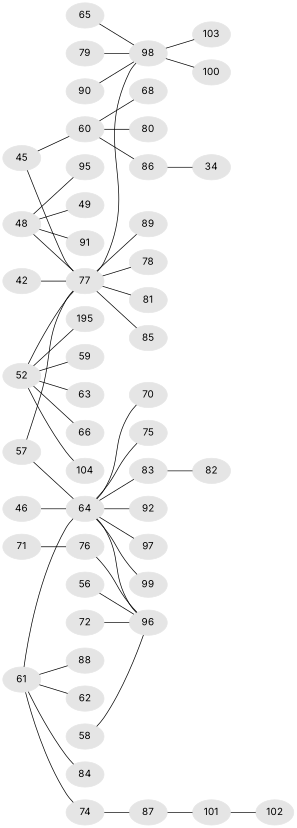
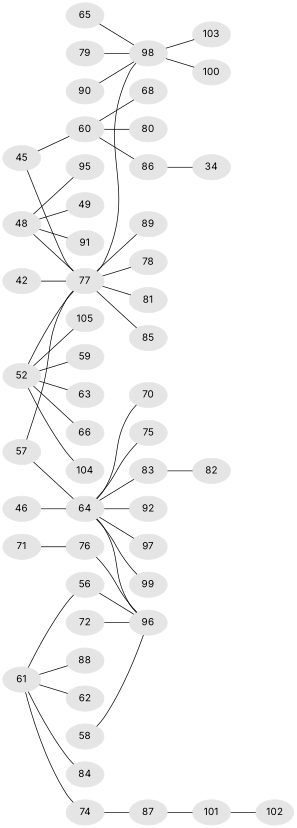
node "195": label "195" -> "105"
edge "64" -- "61": now "56" -- "61"
